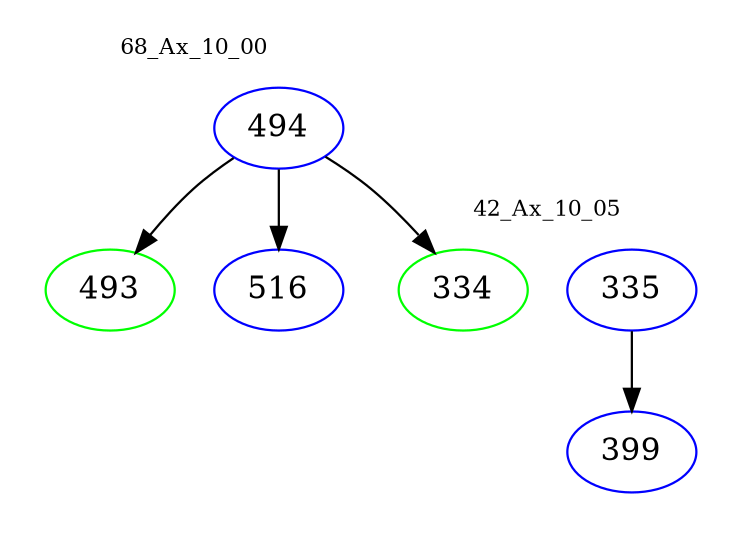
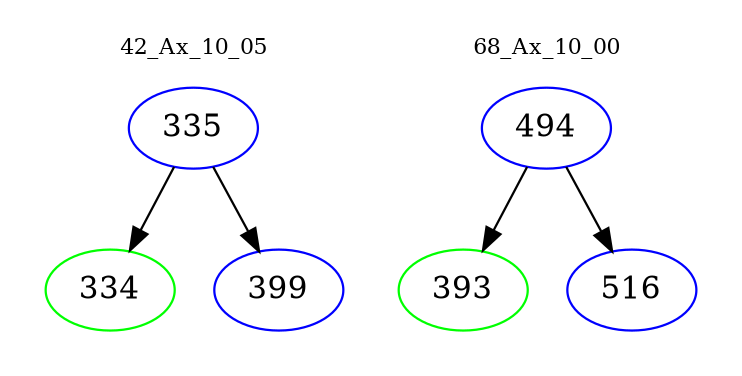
edge "494" -> "334": now "335" -> "334"
node "493": label "493" -> "393"
